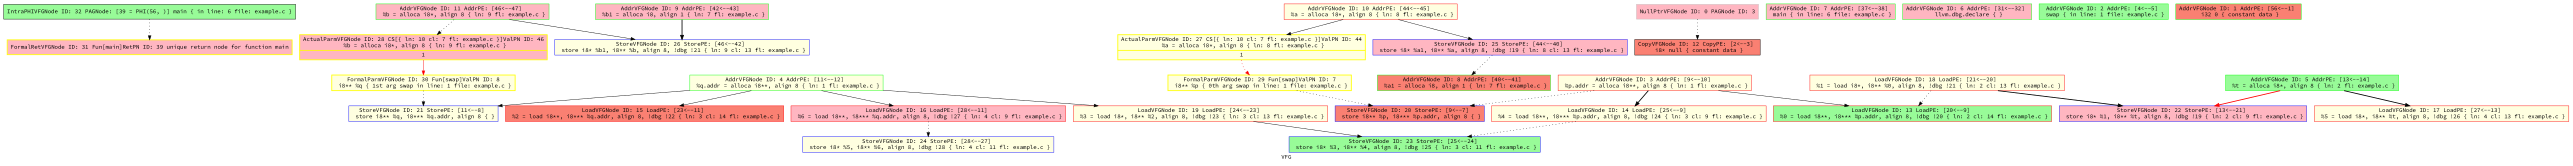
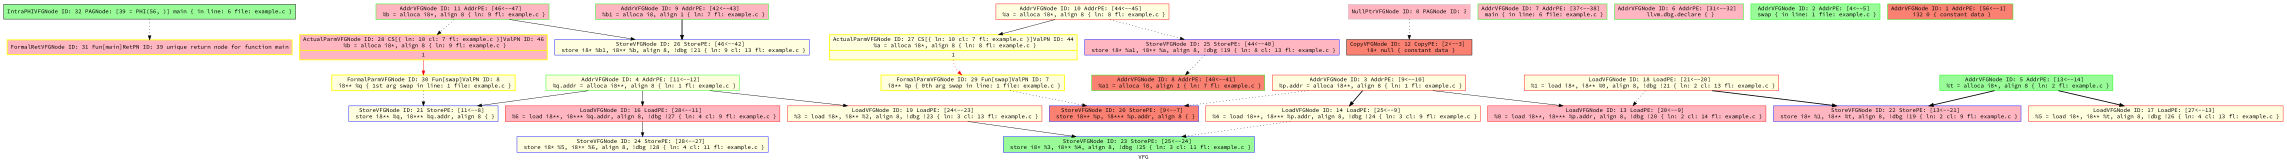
edge "AddrVFGNode ID: 10 AddrPE: [44<--45]" -> "StoreVFGNode ID: 25 StorePE: [44<--40]": style solid -> dotted
edge "AddrVFGNode ID: 5 AddrPE: [13<--14]" -> "StoreVFGNode ID: 22 StorePE: [13<--21]": color red -> black
node "LoadVFGNode ID: 15 LoadPE: [23<--11]": removed
node "LoadVFGNode ID: 13 LoadPE: [20<--9]": fillcolor palegreen -> lightpink
edge "LoadVFGNode ID: 16 LoadPE: [28<--11]" -> "StoreVFGNode ID: 24 StorePE: [28<--27]": style dotted -> solid
